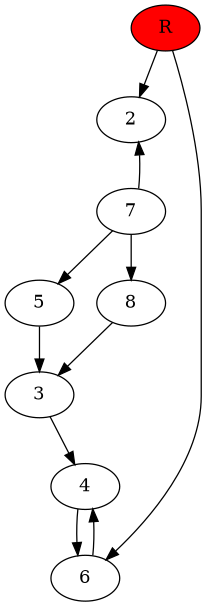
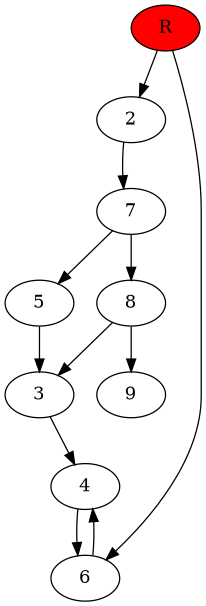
edge "7" -> "2": reversed
node "9": added
